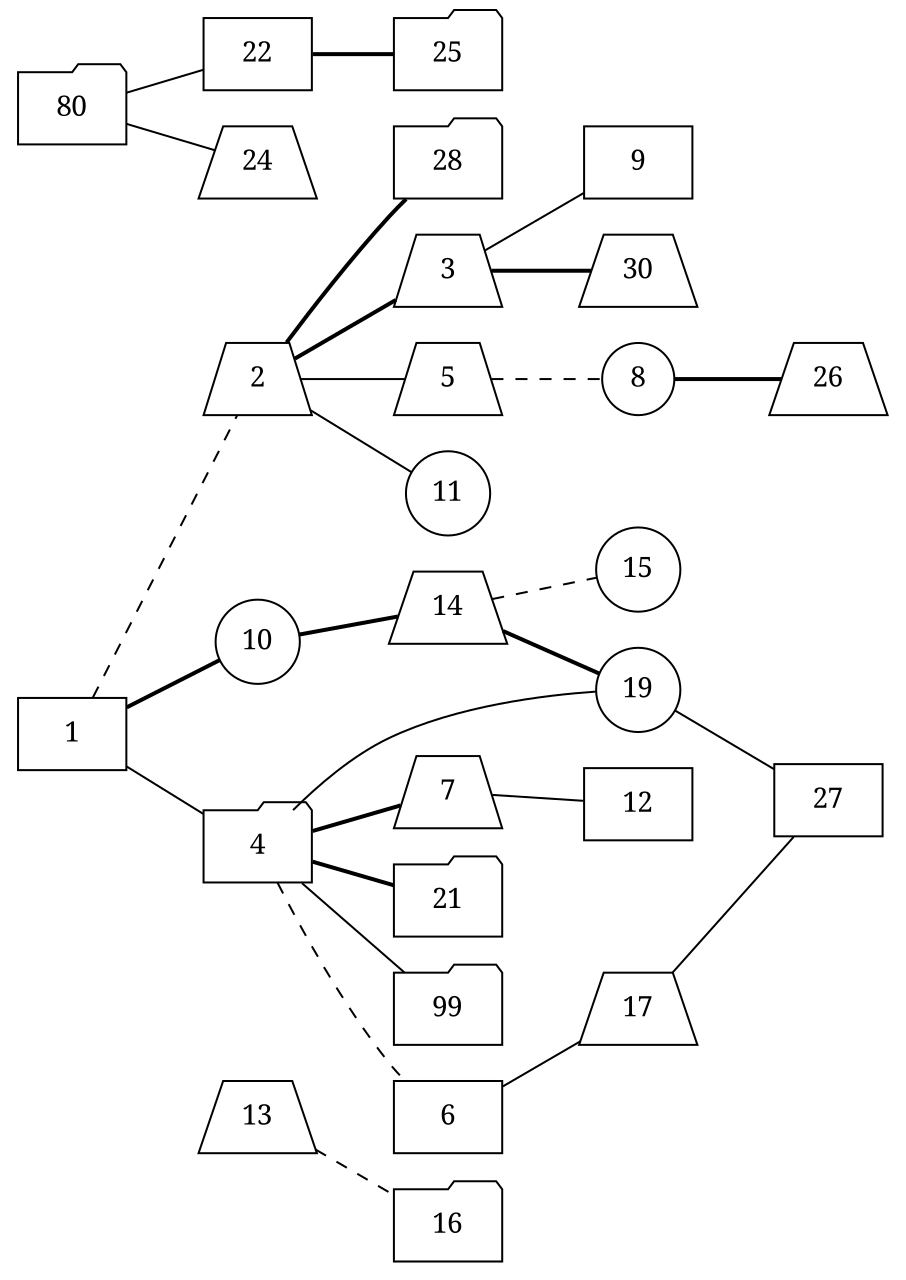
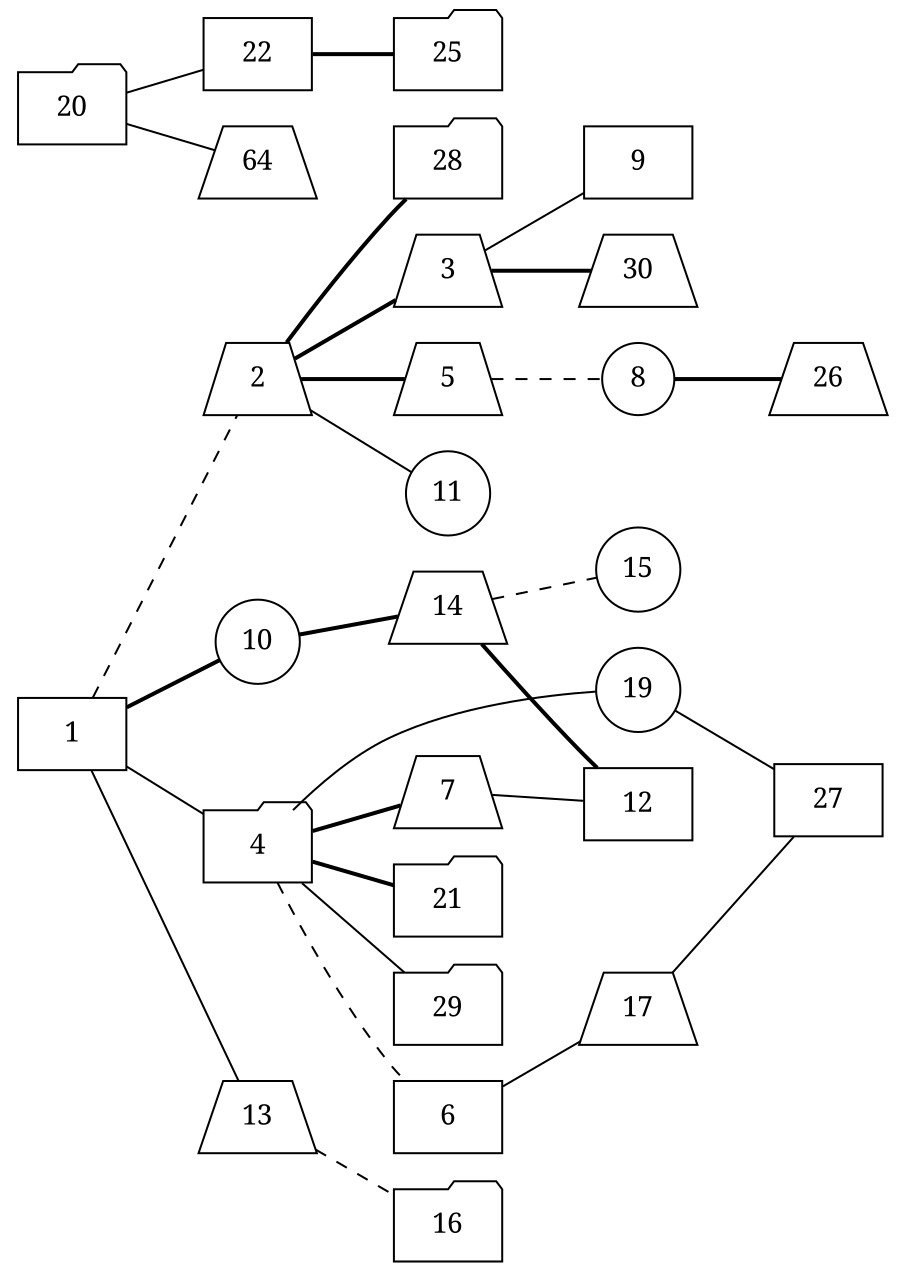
node "80": label "80" -> "20"
node "24": label "24" -> "64"
edge "2" -- "5": style solid -> bold
edge "14" -- "19": now "14" -- "12"
edge "1" -- "13": added
node "99": label "99" -> "29"
